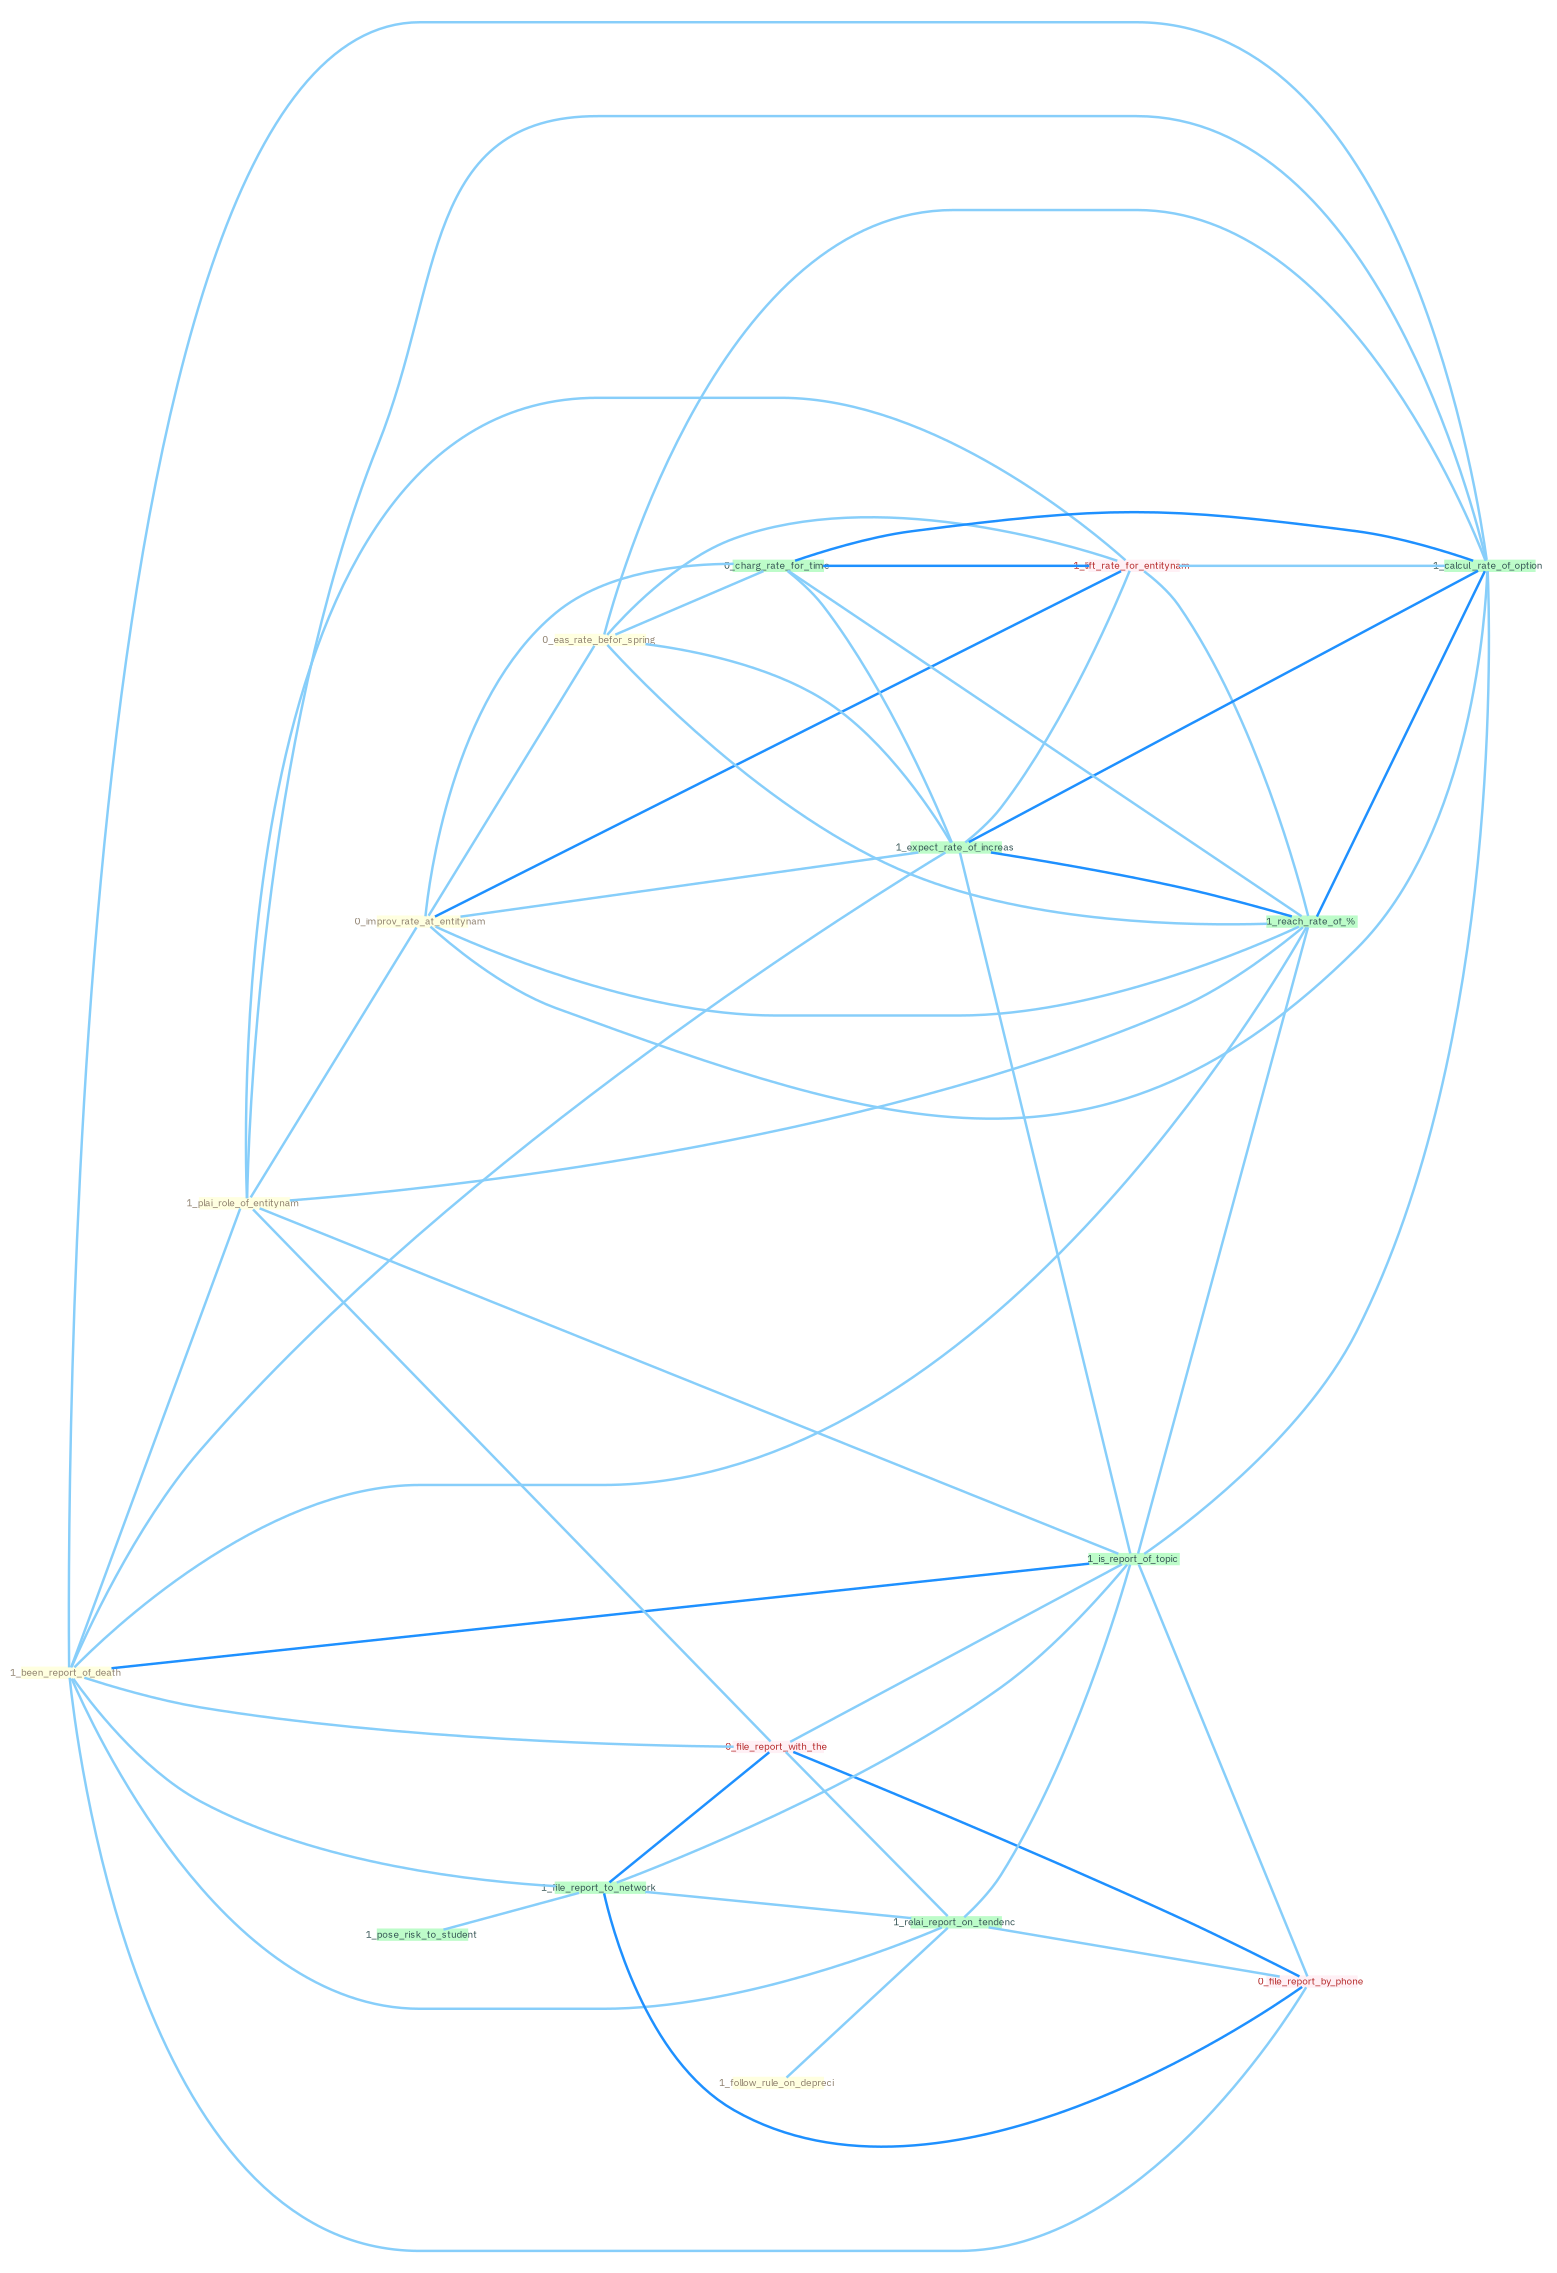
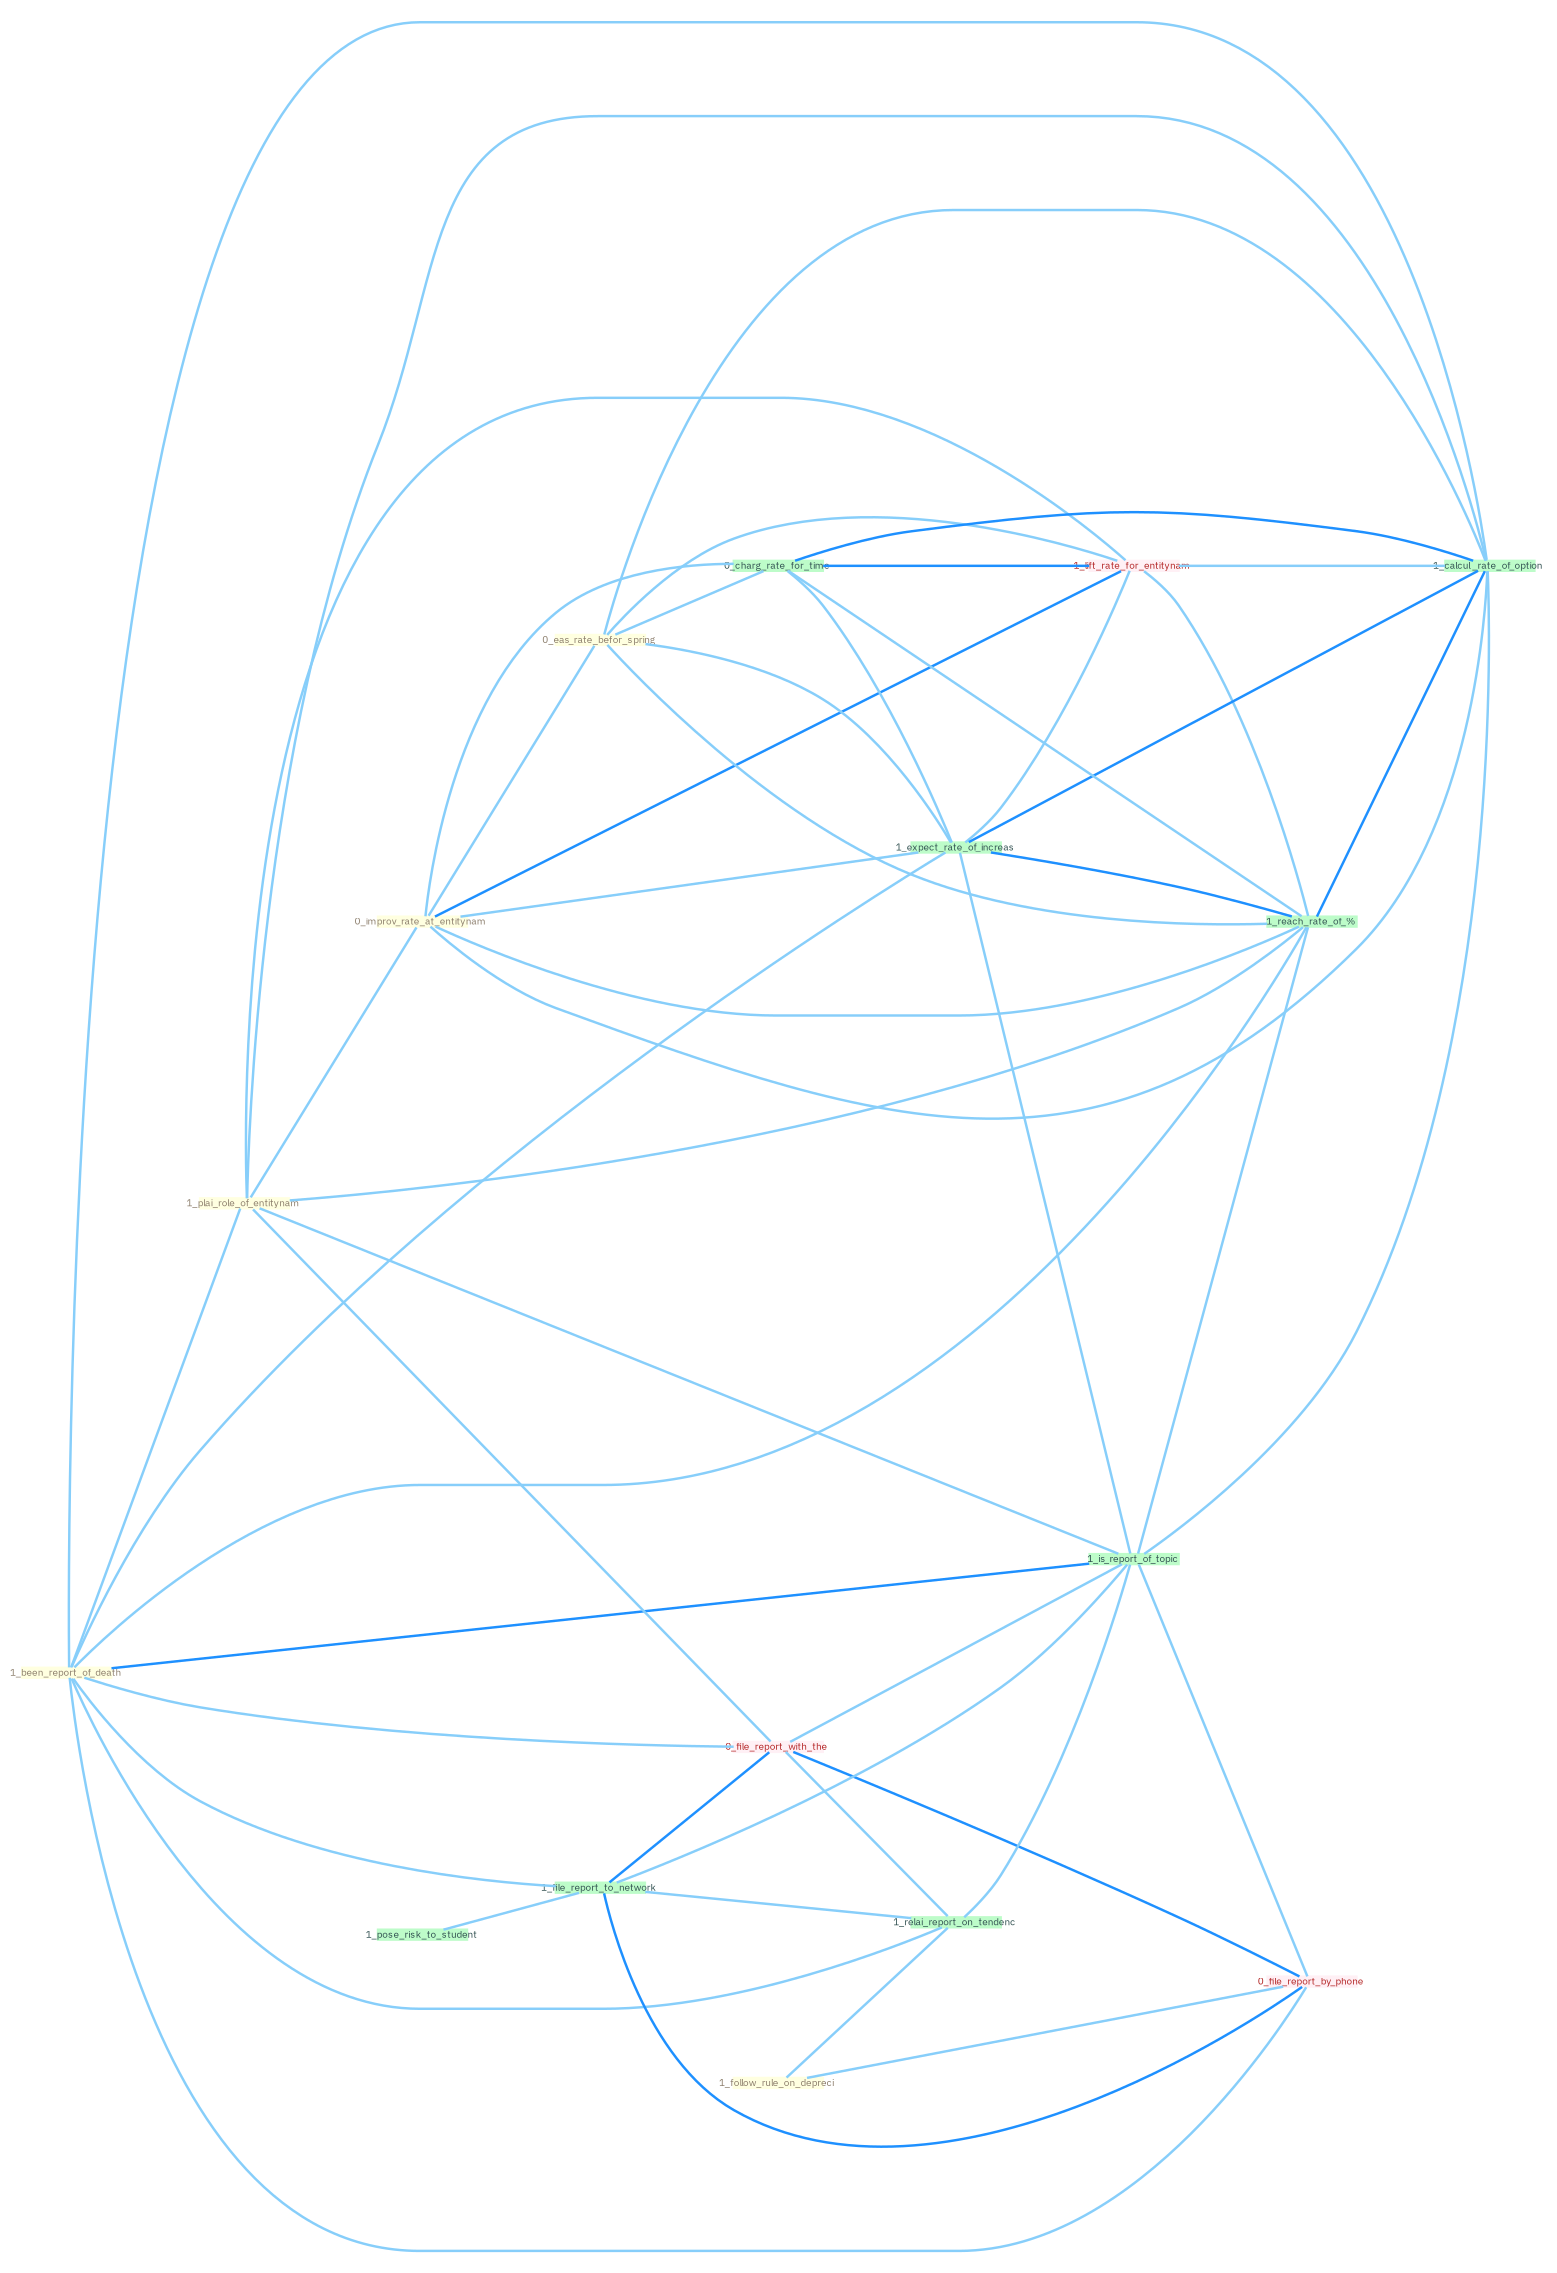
edge "1_relai_report_on_tendenc" -- "0_file_report_by_phone": now "1_follow_rule_on_depreci" -- "0_file_report_by_phone"
